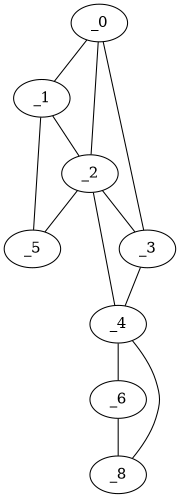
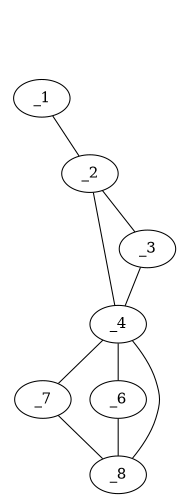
node "_0": removed
node "_5": removed
node "_7": added
